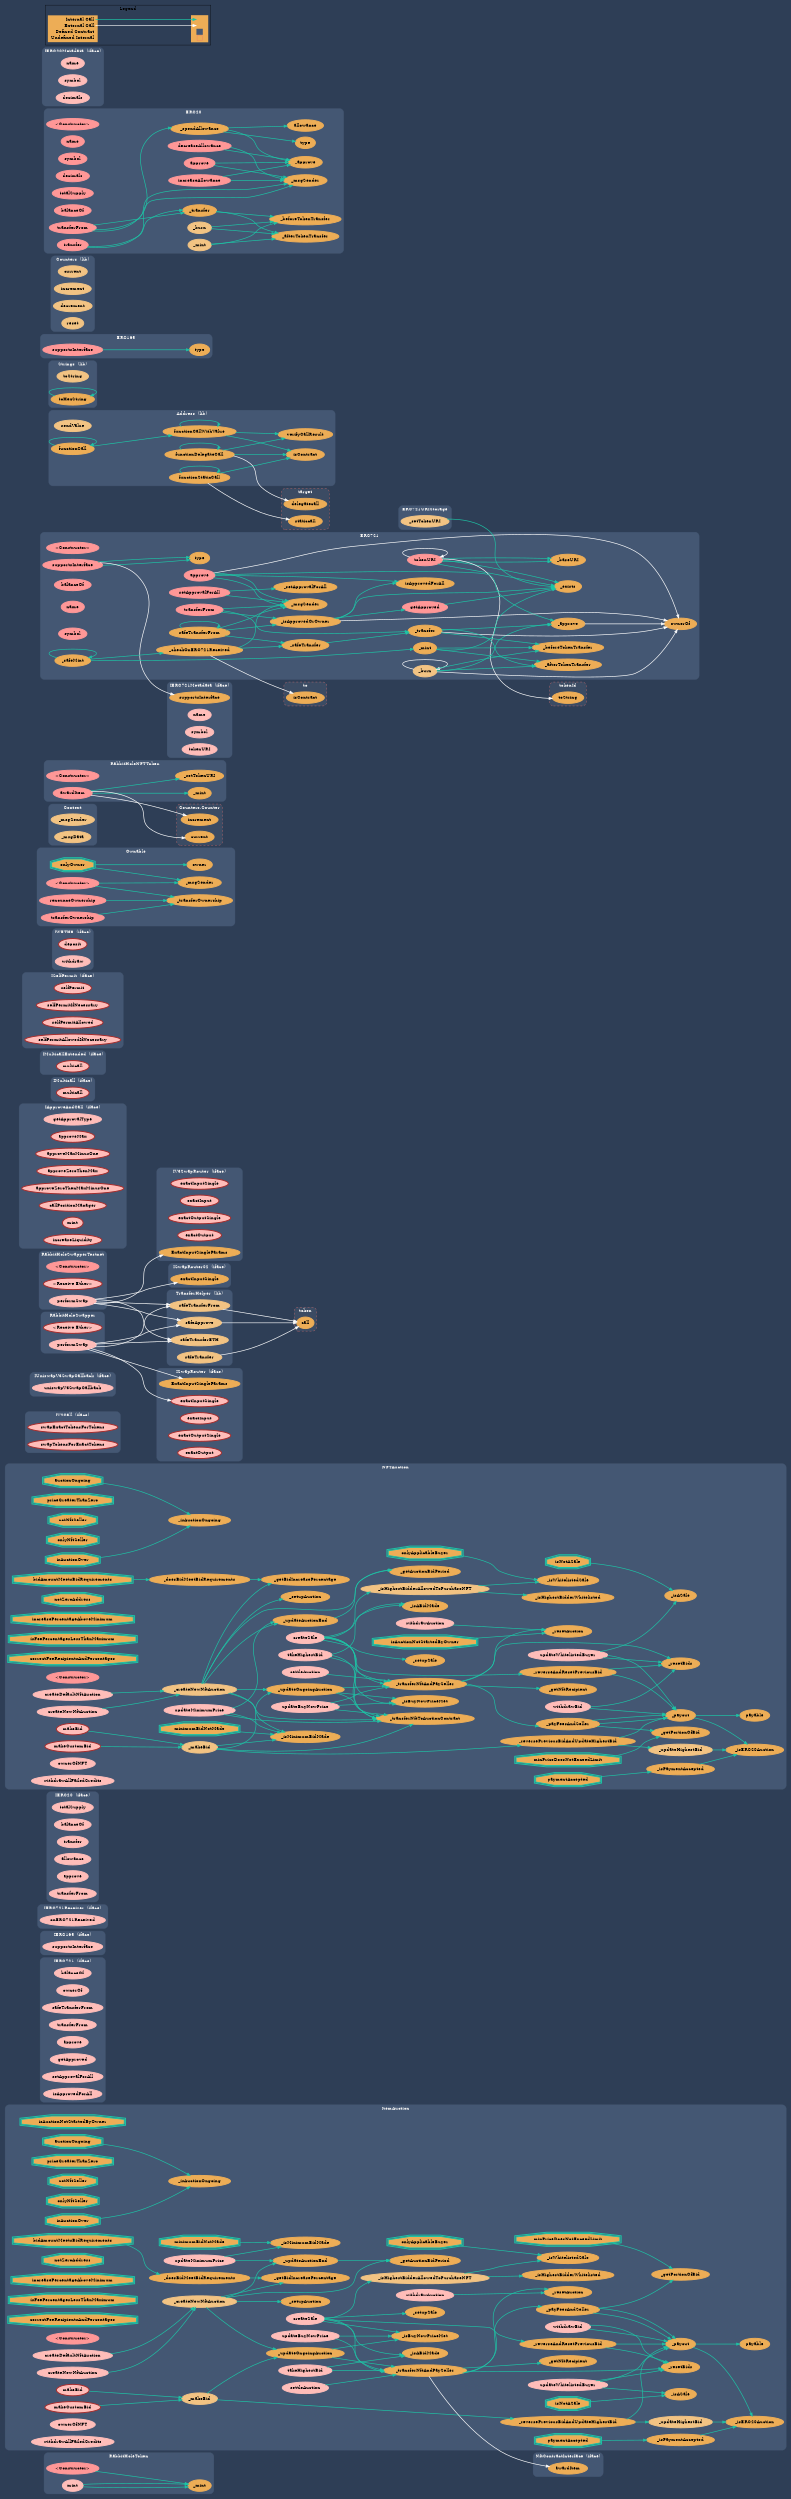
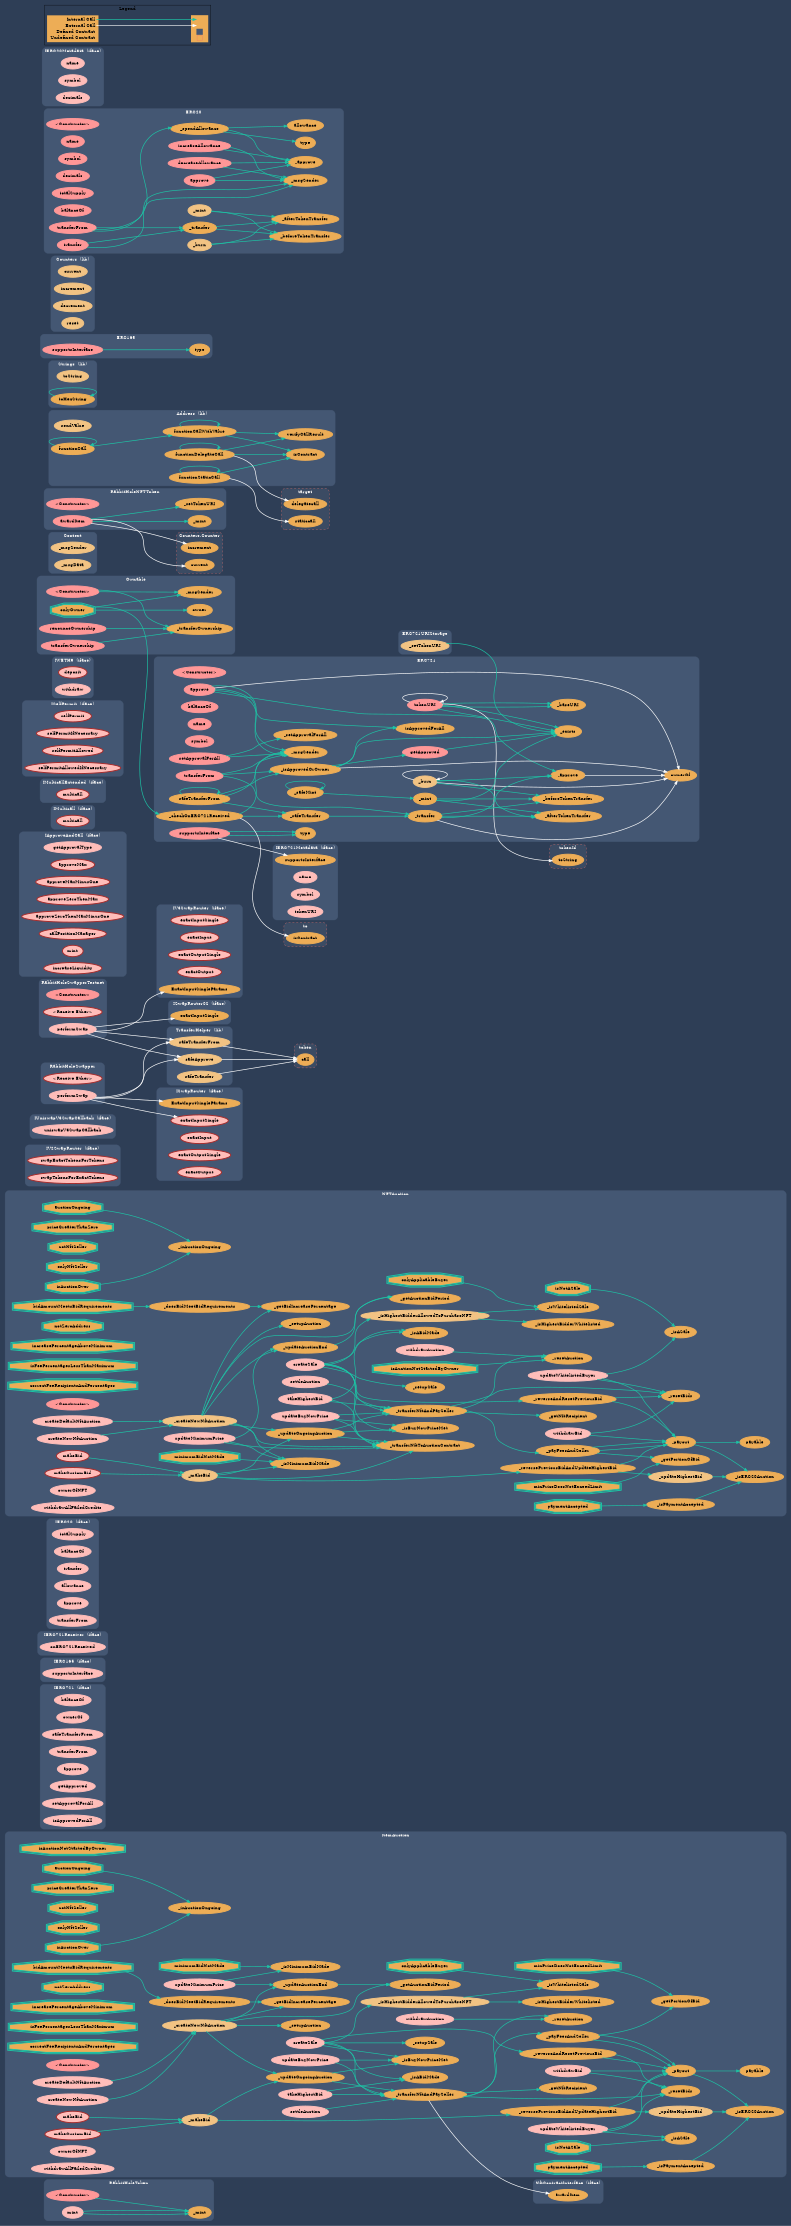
node "Internal Call": text "Undefined Internal" -> "Undefined Contract"
edge "_safeMint" -> "_checkOnERC721Received": now "onlyOwner" -> "_checkOnERC721Received"
node "safeTransferETH": removed
cluster "IV2Call  (iface)": label "IV2Call  (iface)" -> "IV2SwapRouter  (iface)"
